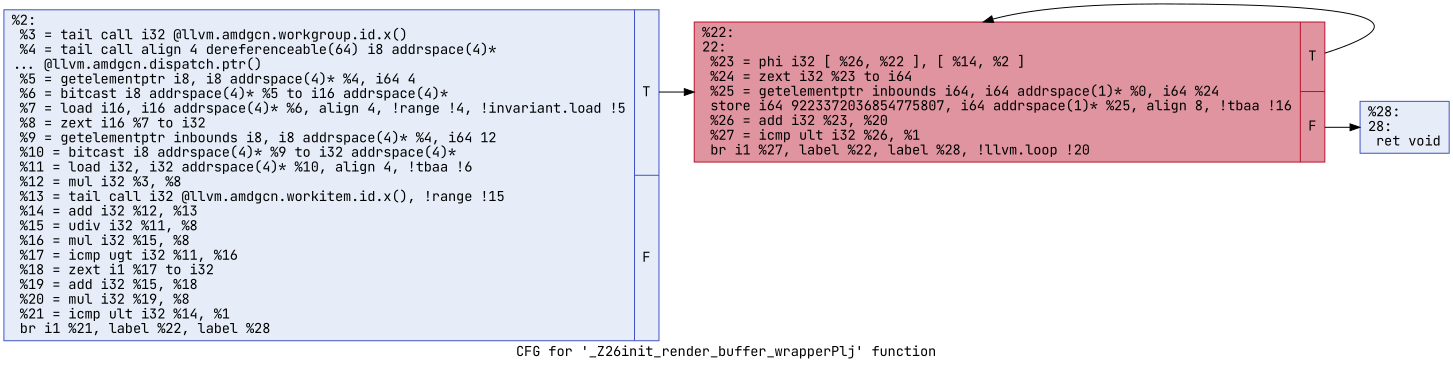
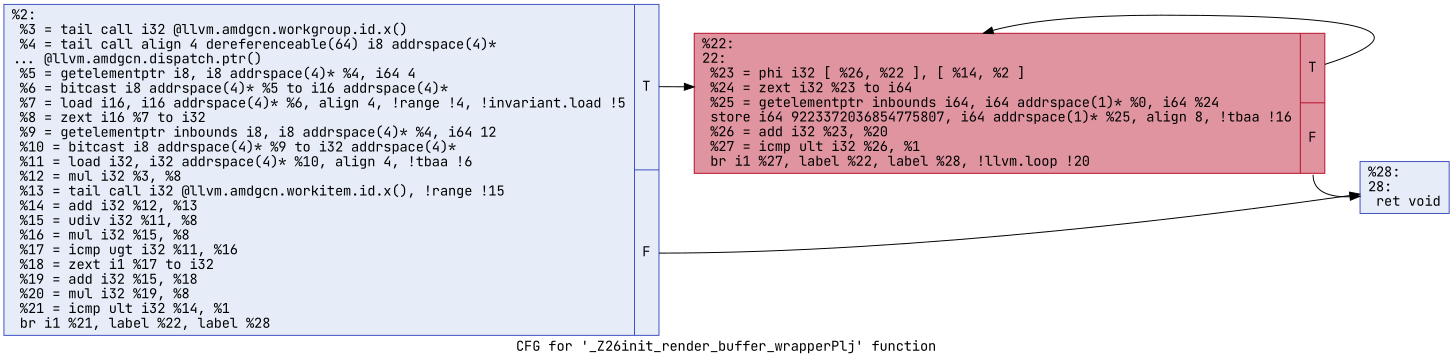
edge "%2:" -> "%28:": added
